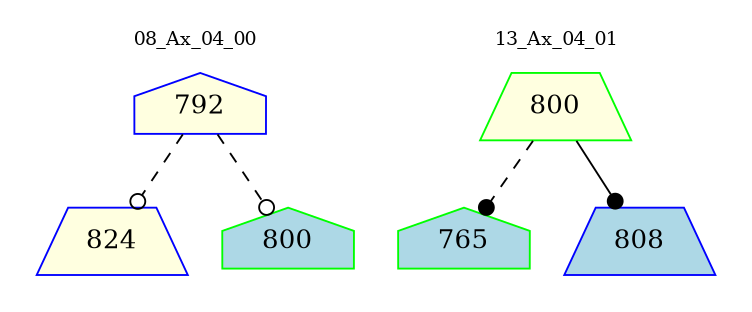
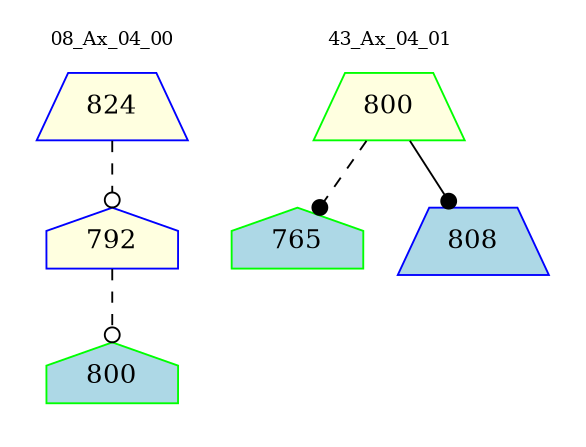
cluster "13_Ax_04_01": label "13_Ax_04_01" -> "43_Ax_04_01"
edge "792" -> "824": reversed
